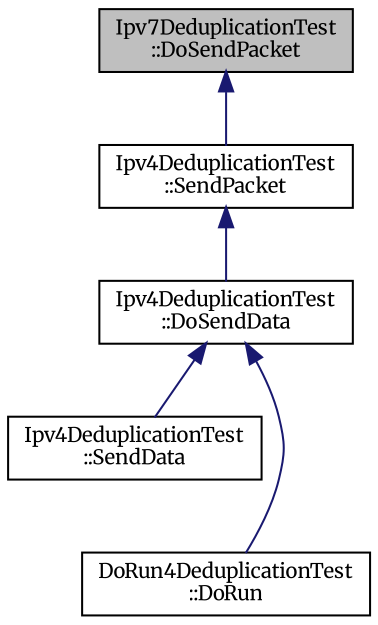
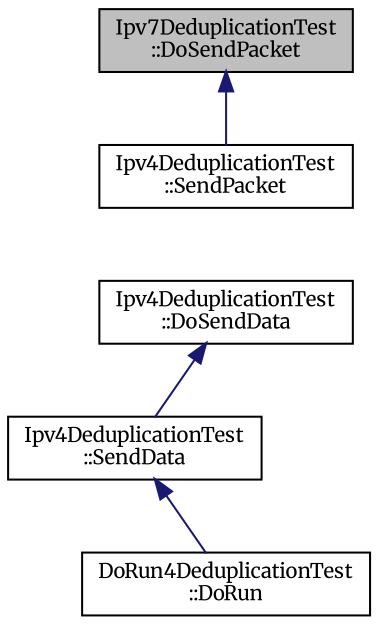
edge "Ipv4DeduplicationTest ::DoSendData" -> "Ipv4DeduplicationTest ::SendPacket": removed
edge "DoRun4DeduplicationTest ::DoRun" -> "Ipv4DeduplicationTest ::DoSendData": now "DoRun4DeduplicationTest ::DoRun" -> "Ipv4DeduplicationTest ::SendData"
